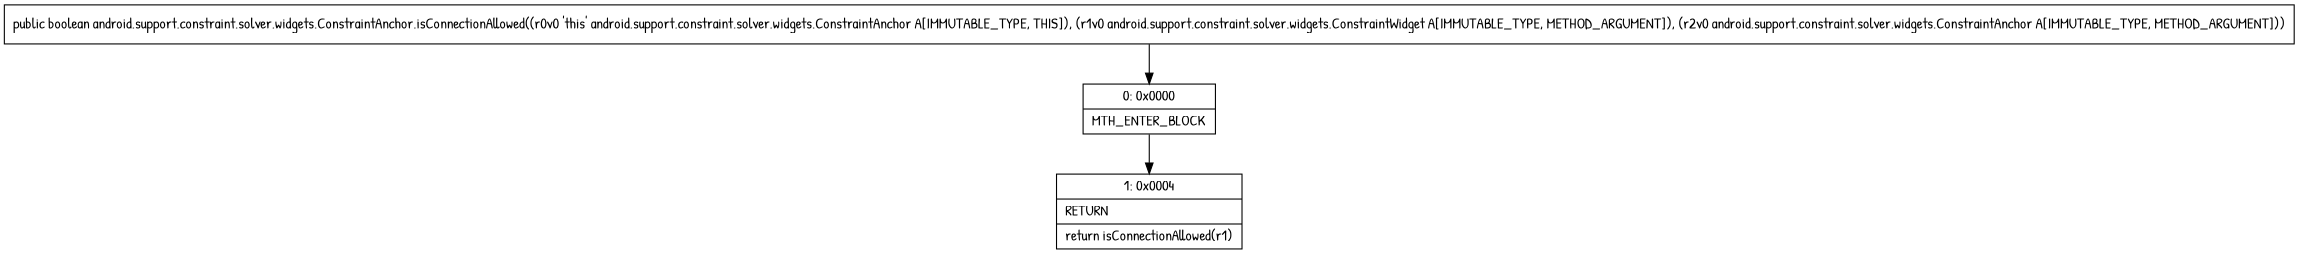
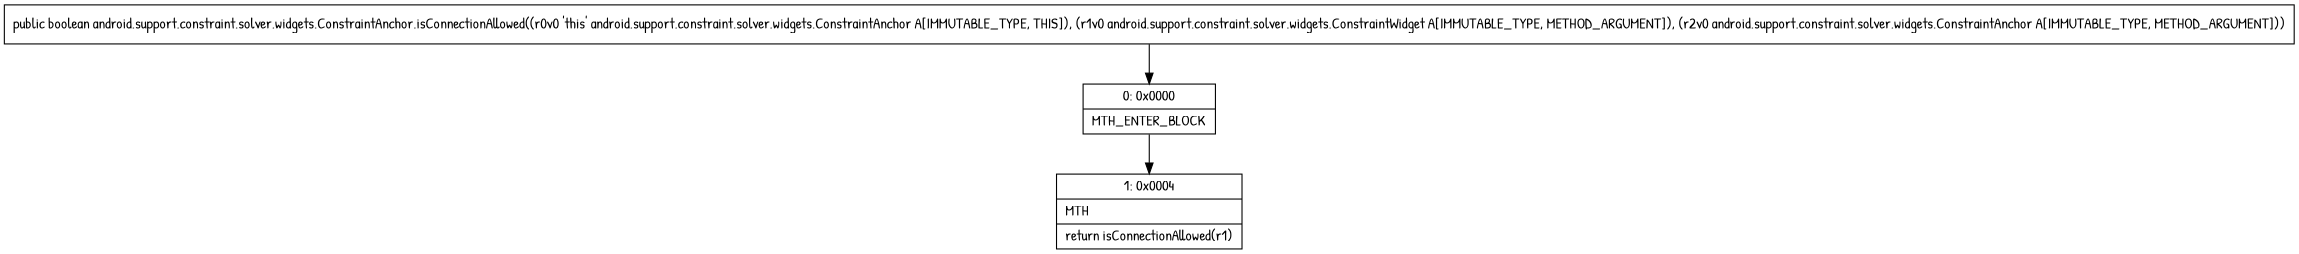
node "1: 0x0004": text "RETURN" -> "MTH"
